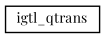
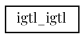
node "igtl_qtrans": label "igtl_qtrans" -> "igtl_igtl"
